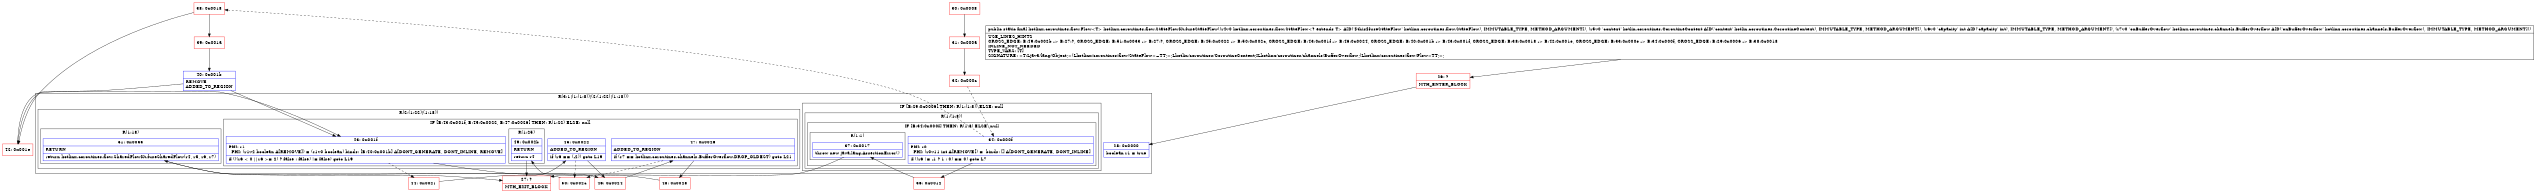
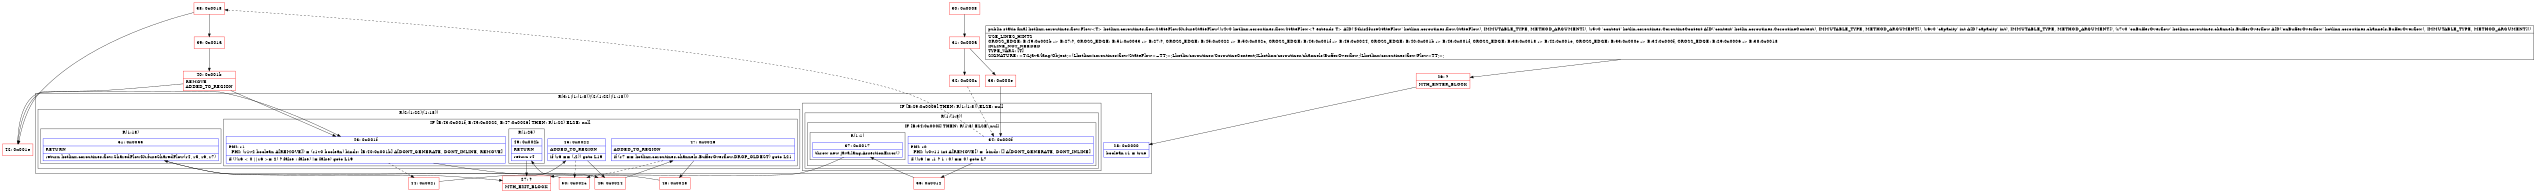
node "40: 0x001b": color blue -> red
node "33: 0x000e": added
